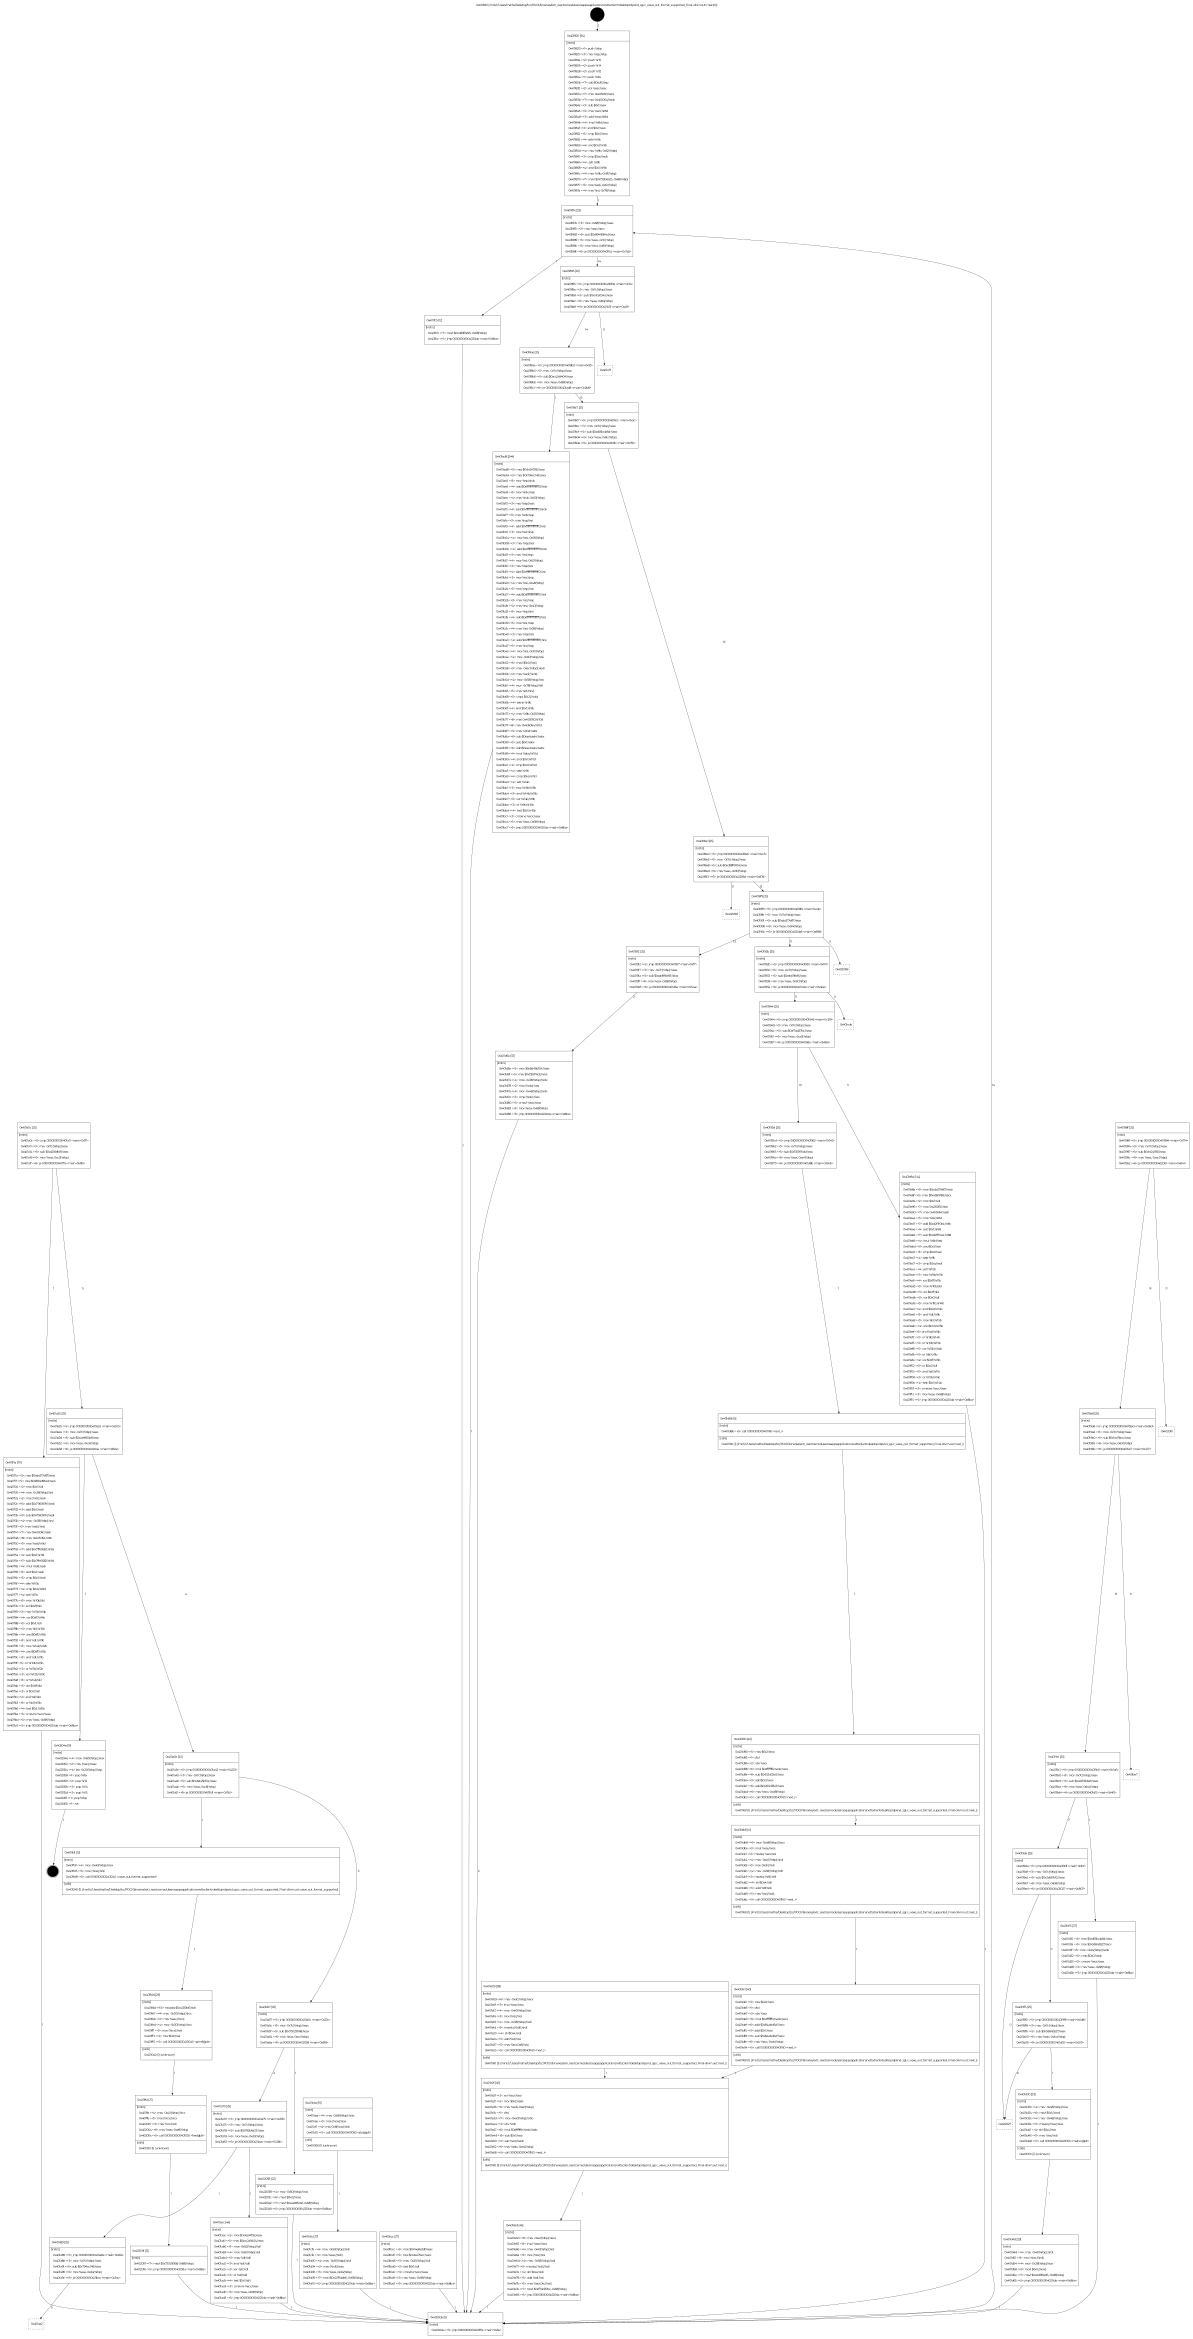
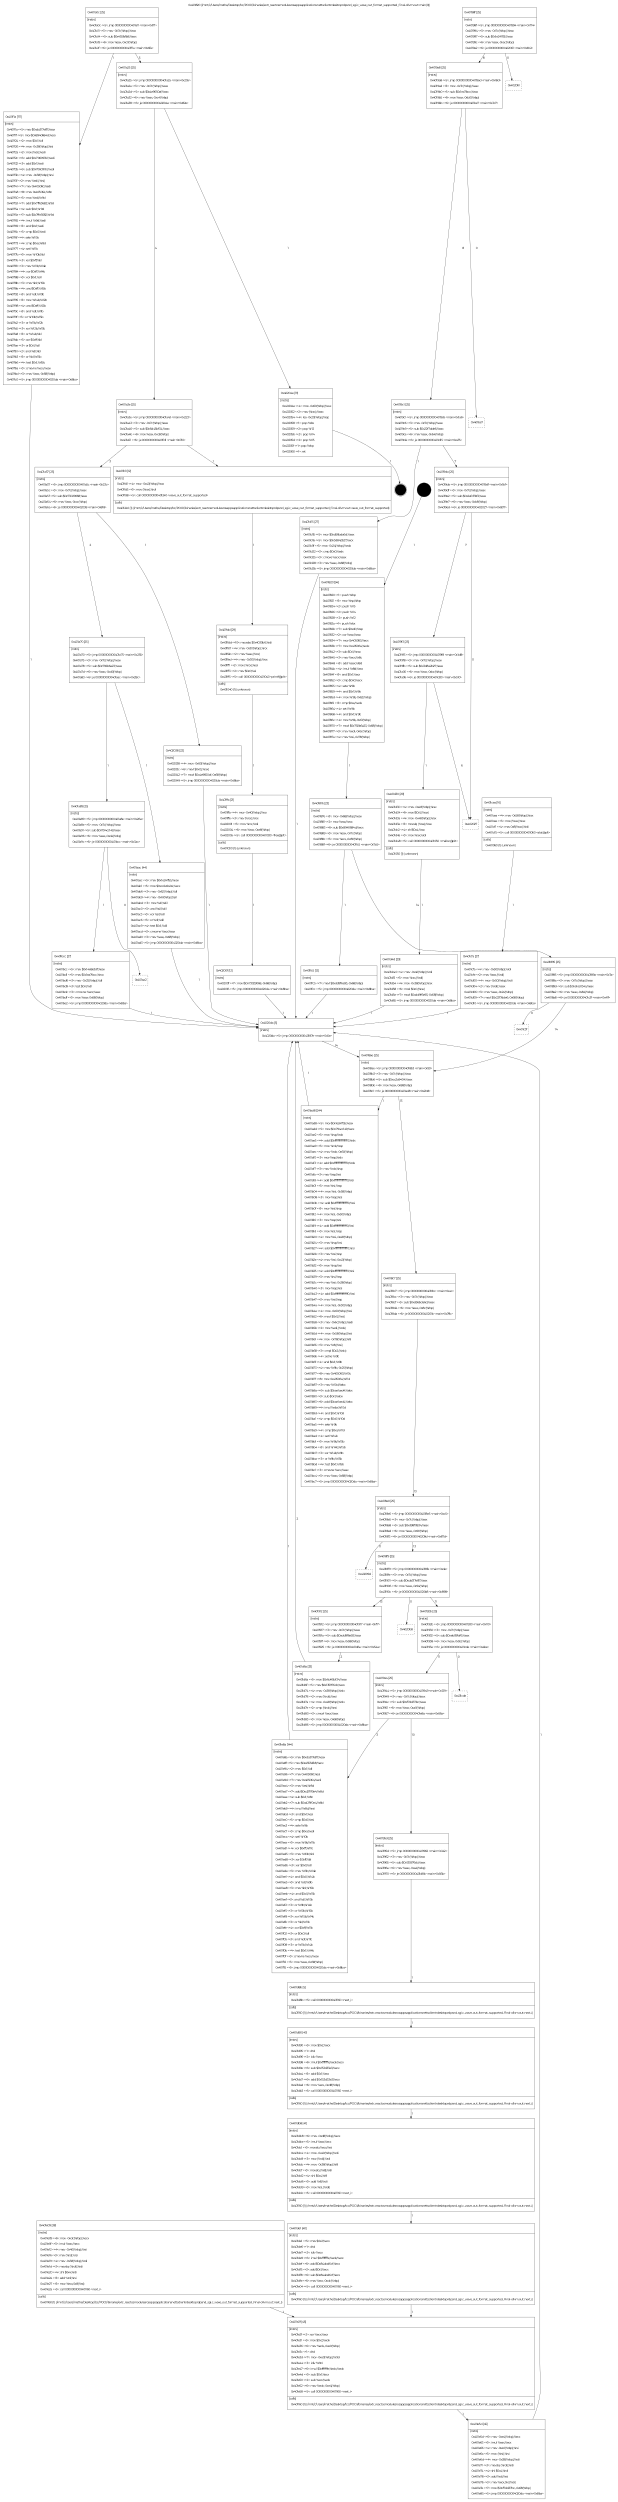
edge "0x401a89 [25]" -> "0x401bcc [27]": added, label "1"
edge "0x4020da [5]" -> "0x40187e [23]": now "0x4020da [5]" -> "0x4018ae [25]"
